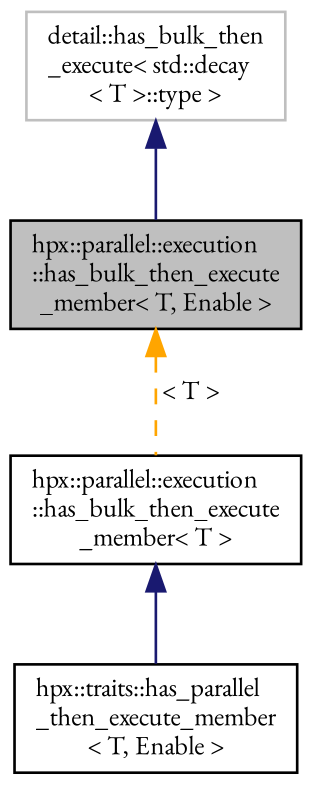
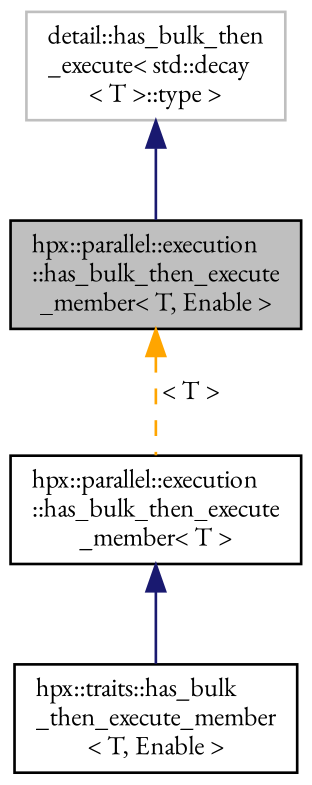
node "hpx::traits::has_parallel _then_execute_member < T, Enable >": label "hpx::traits::has_parallel _then_execute_member < T, Enable >" -> "hpx::traits::has_bulk _then_execute_member < T, Enable >"
